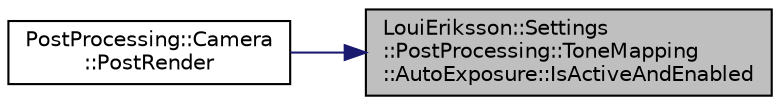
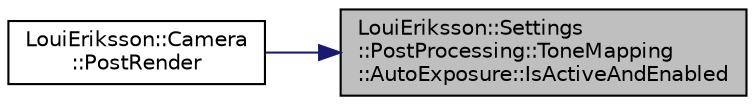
node "PostProcessing::Camera ::PostRender": label "PostProcessing::Camera ::PostRender" -> "LouiEriksson::Camera ::PostRender"
